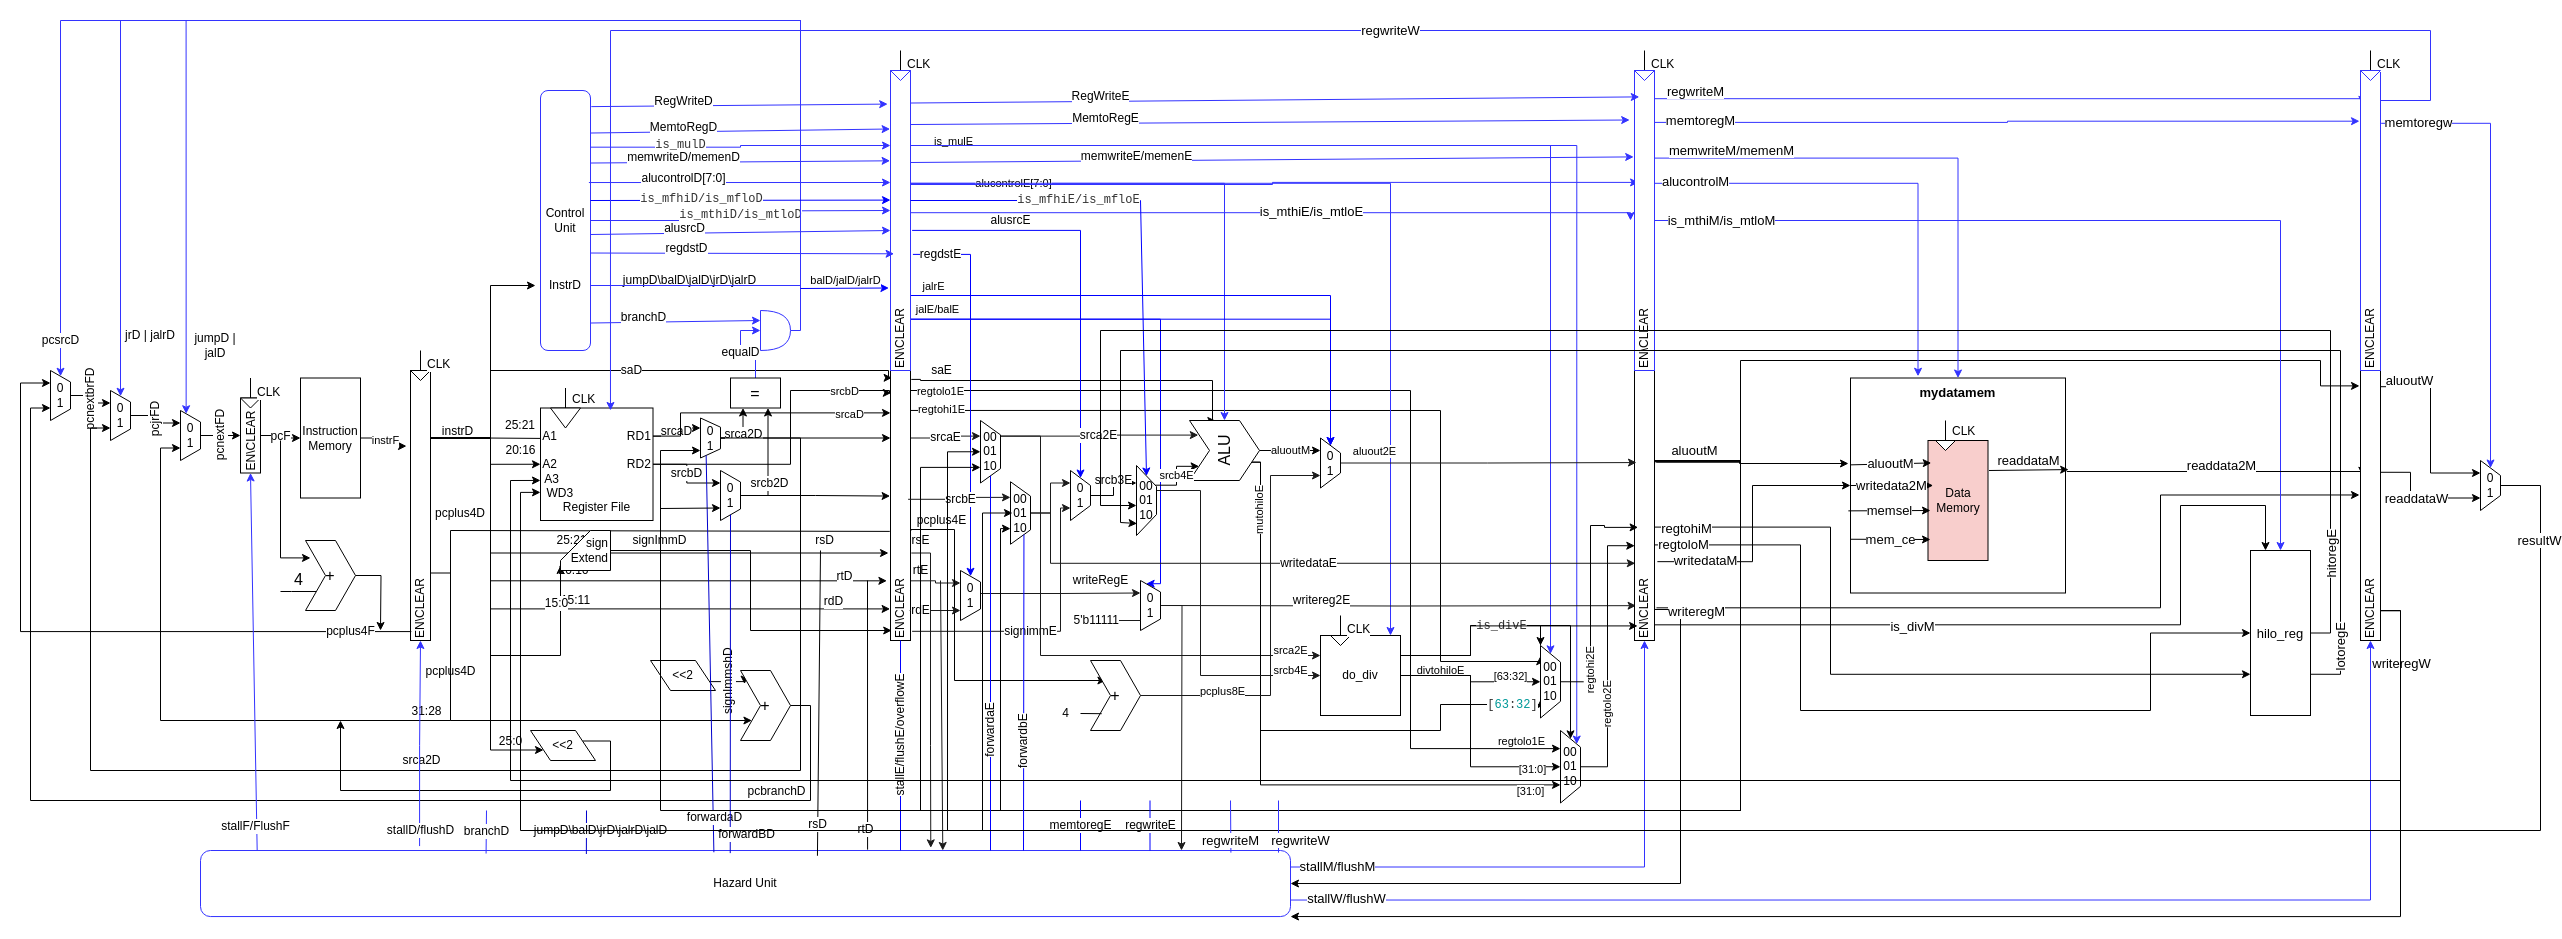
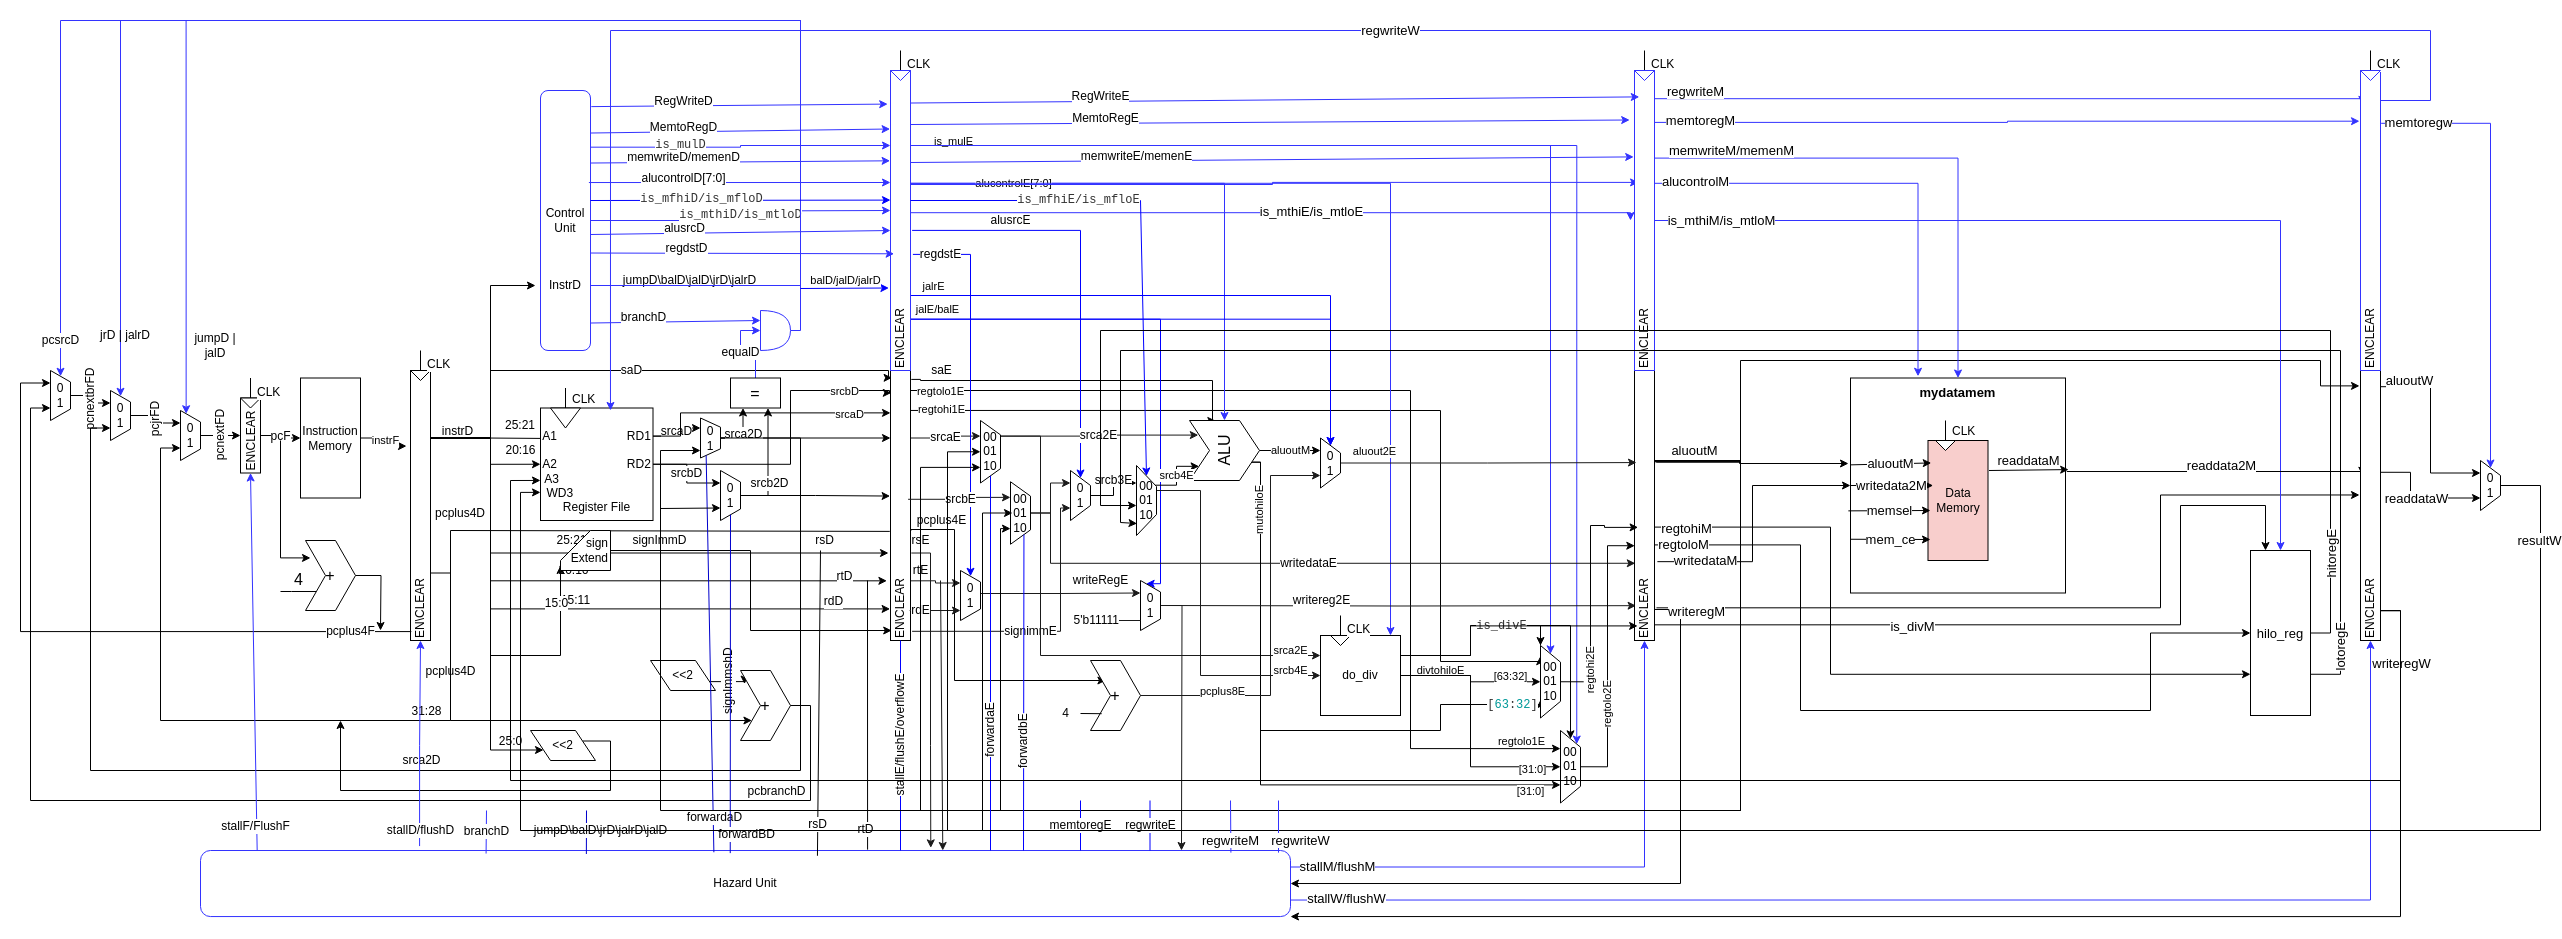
node "jrD | jalrD": moved (151, 336) -> (126, 336)
